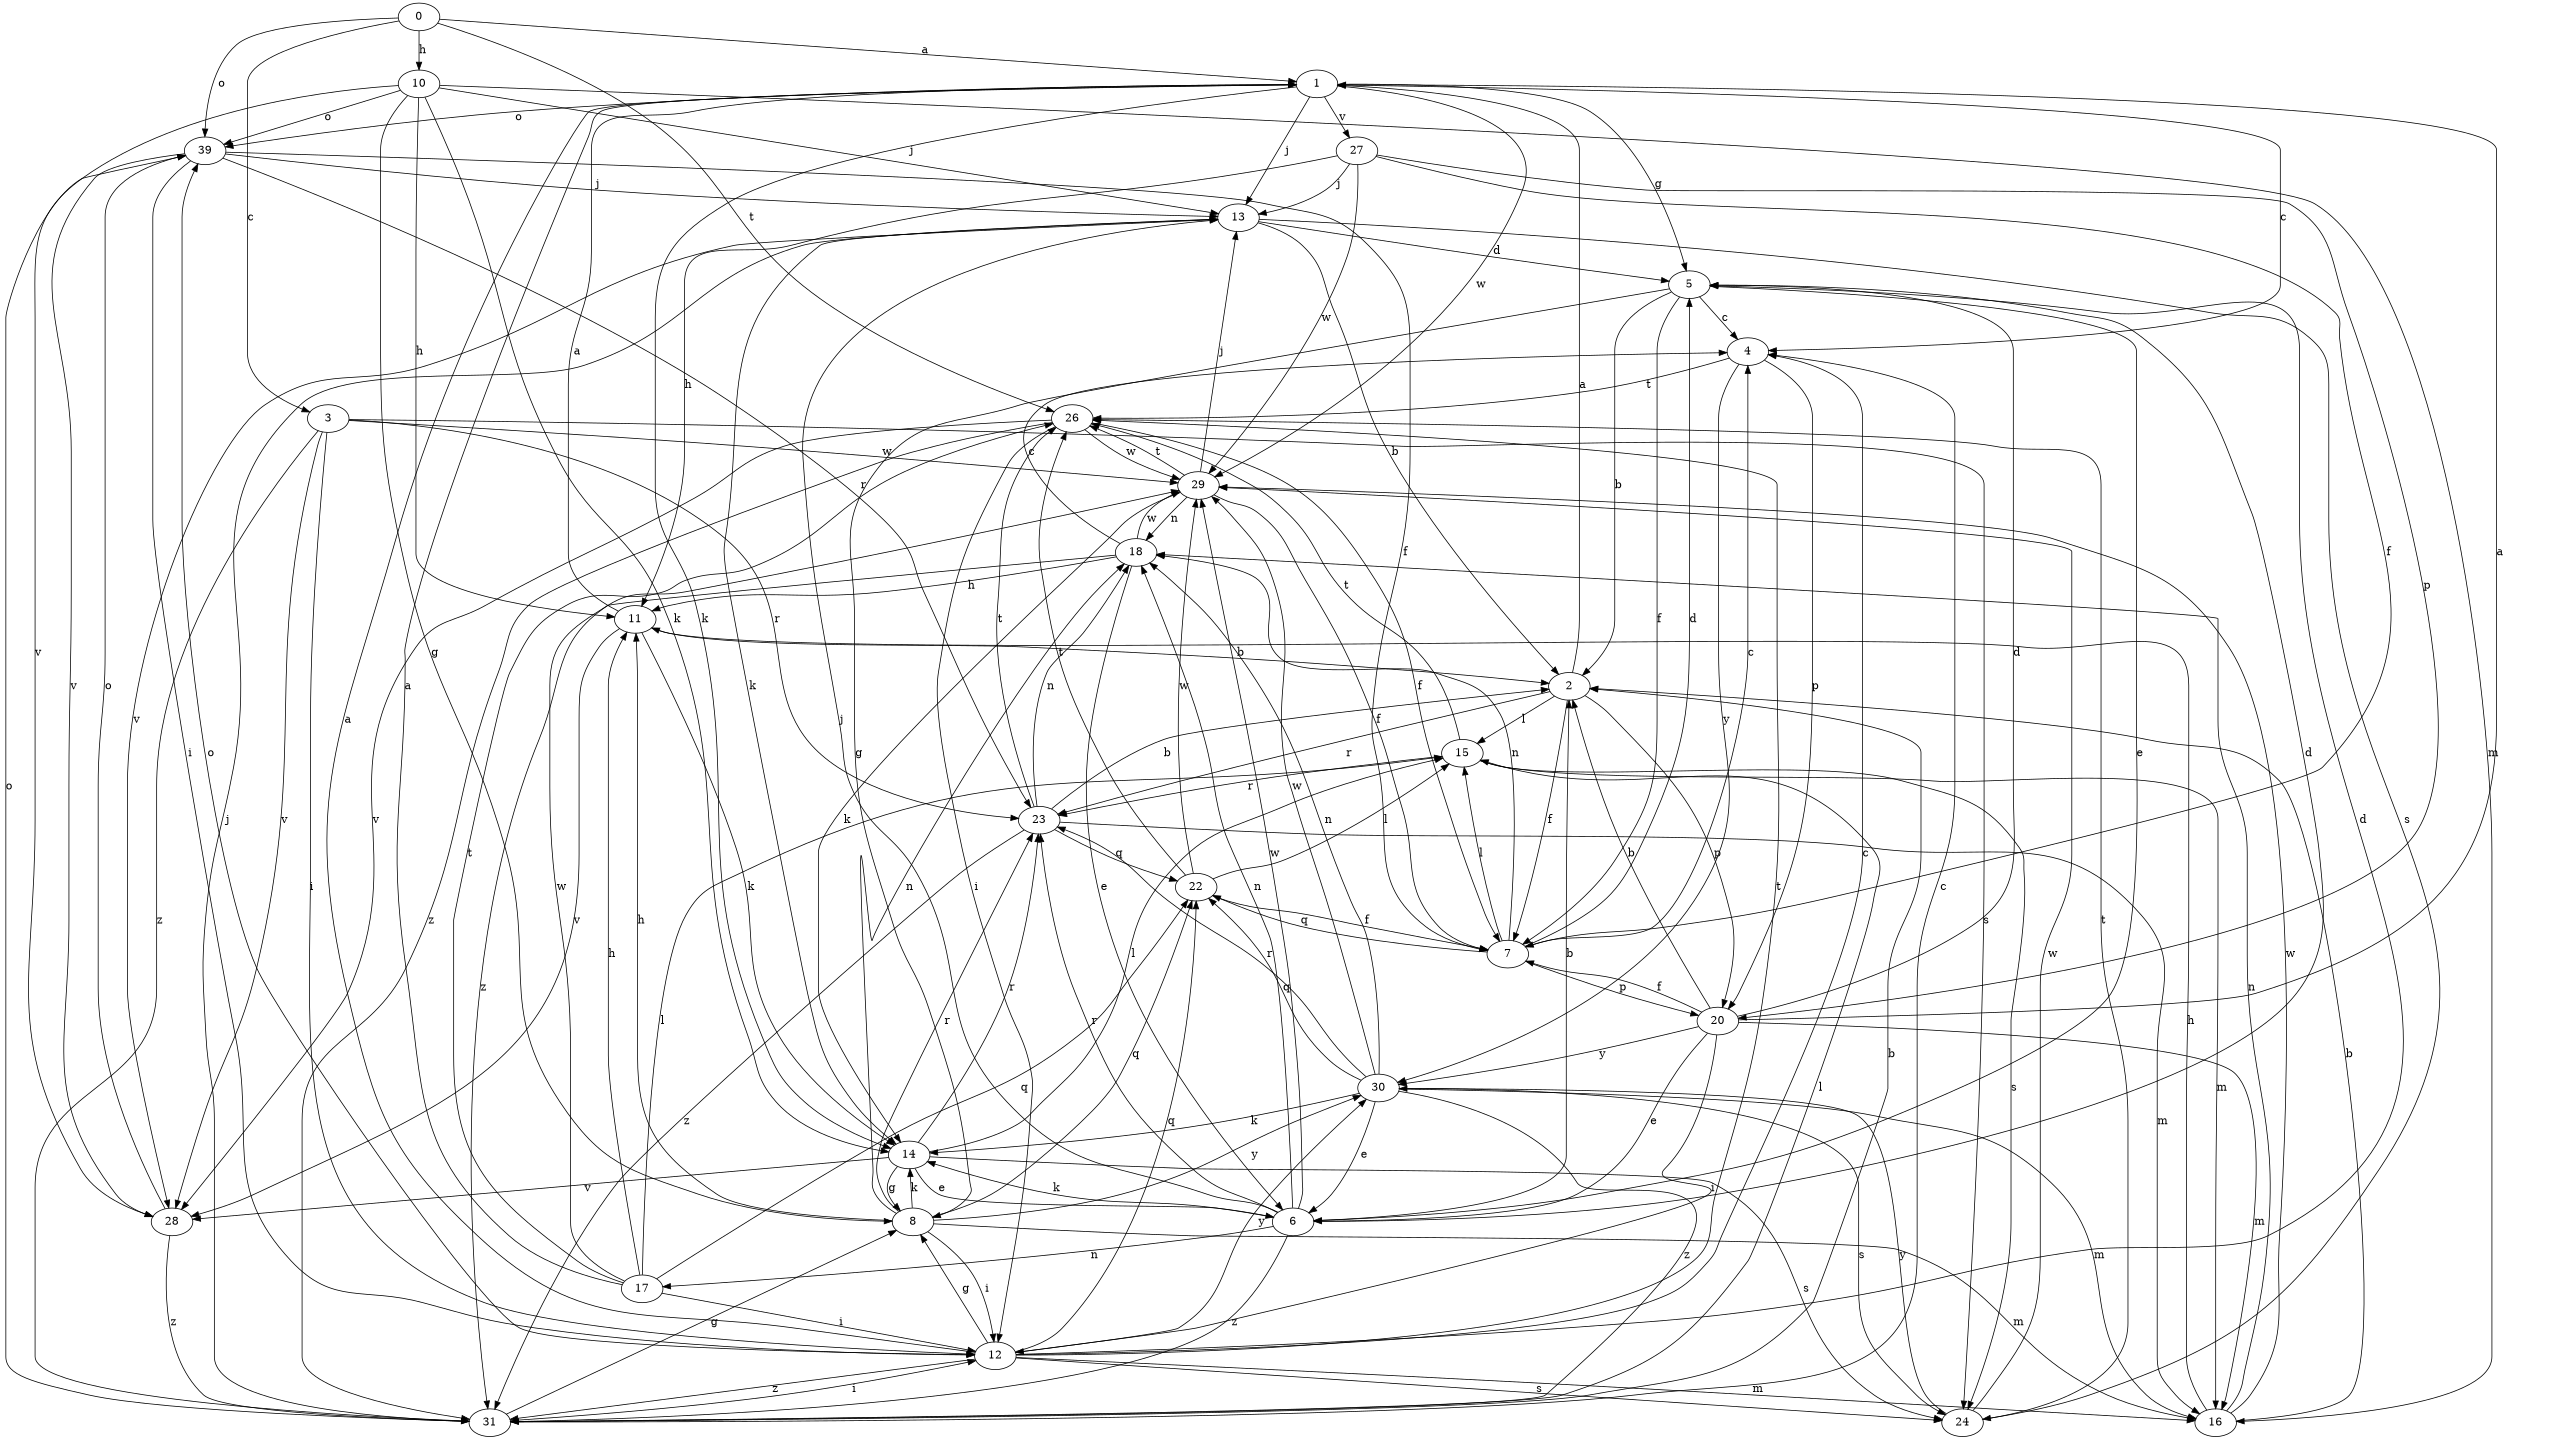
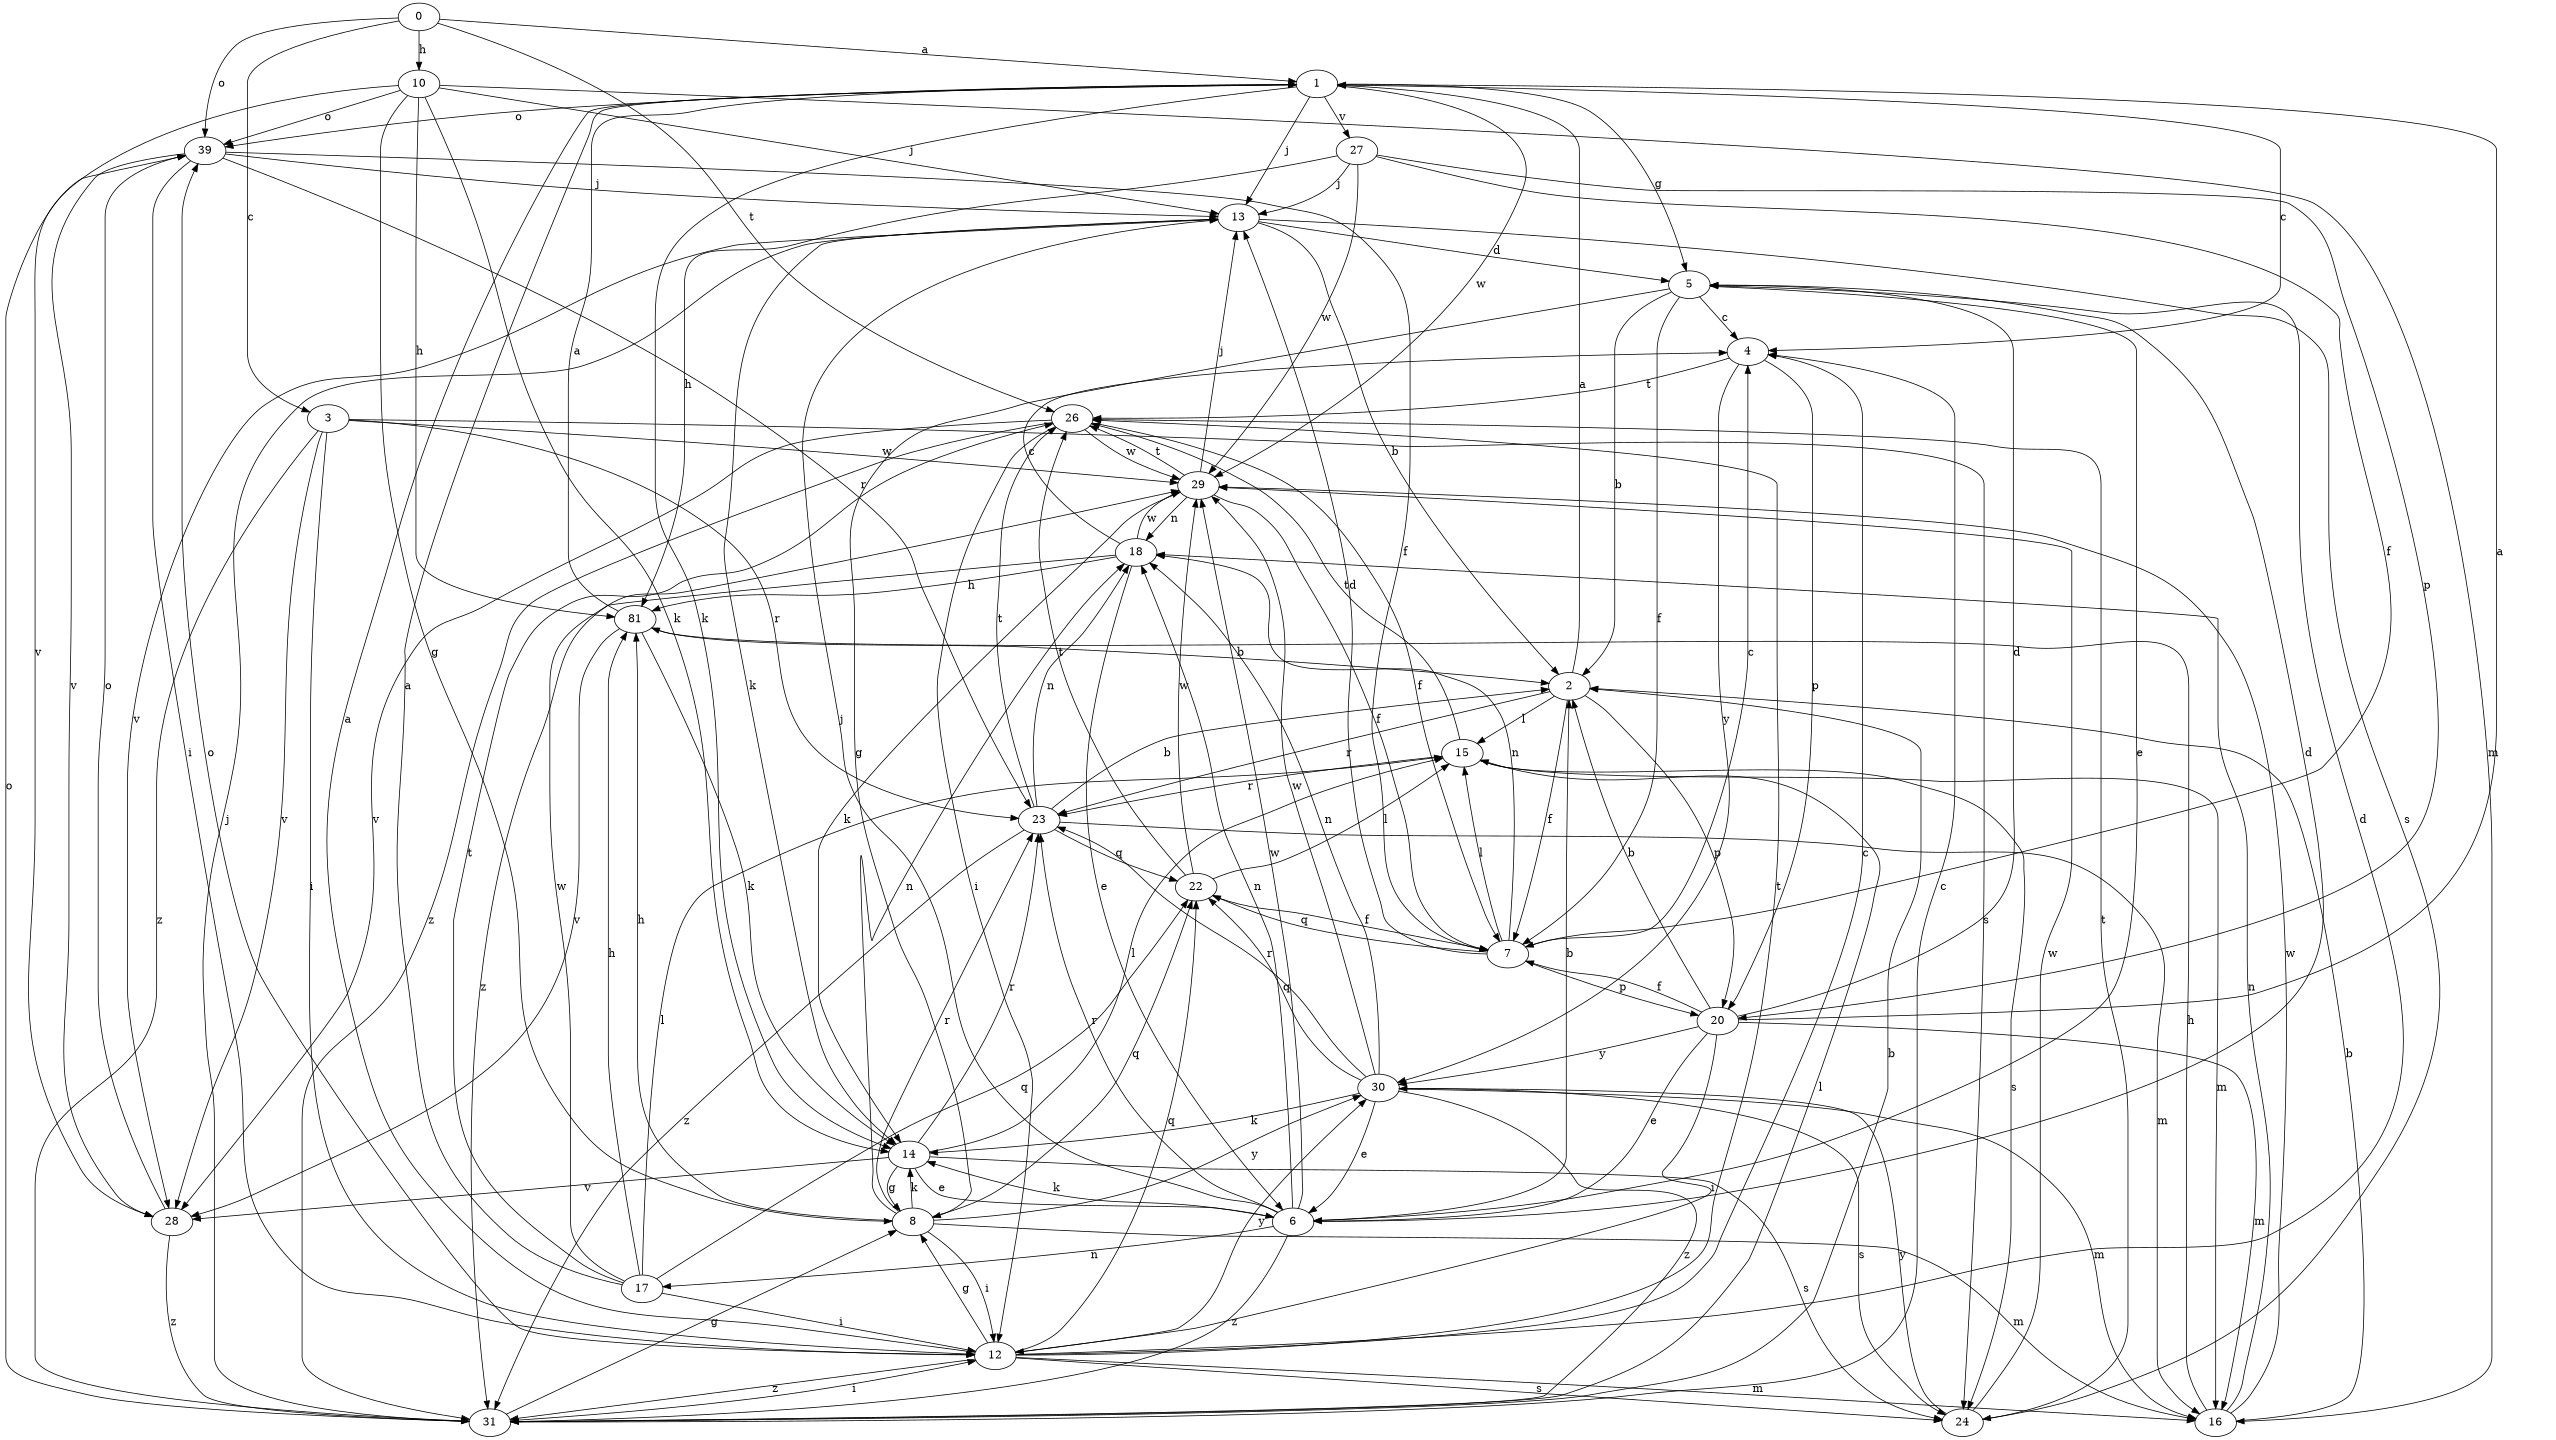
node "11": label "11" -> "81"
edge "7" -> "5": now "7" -> "13"
